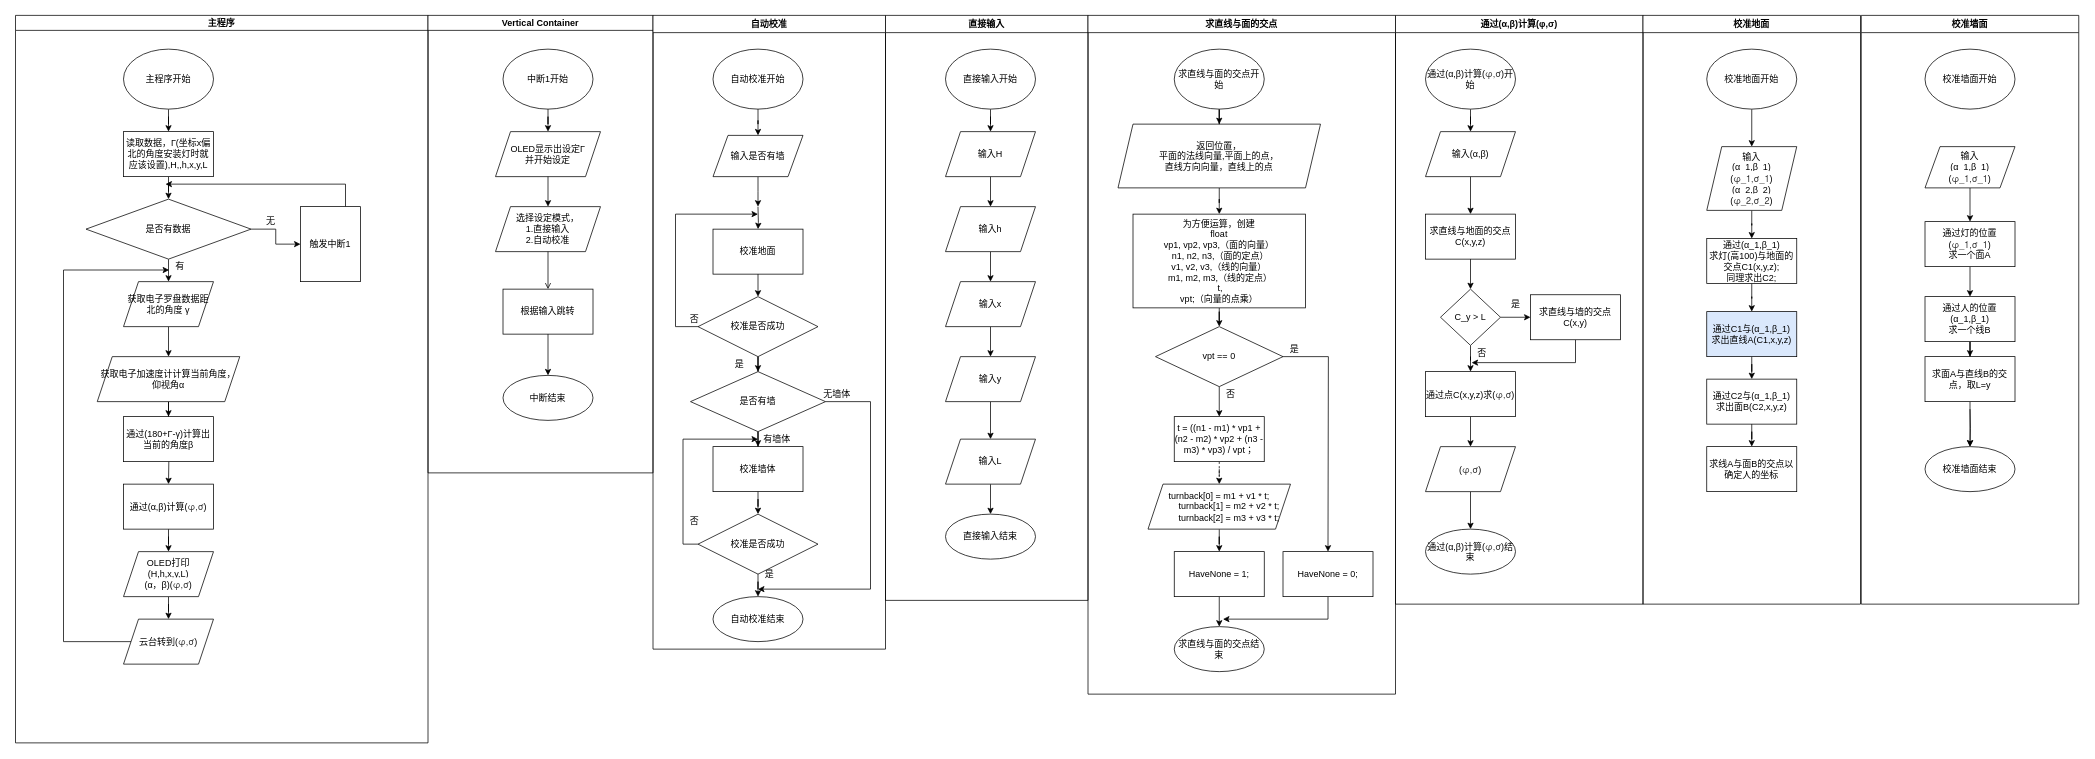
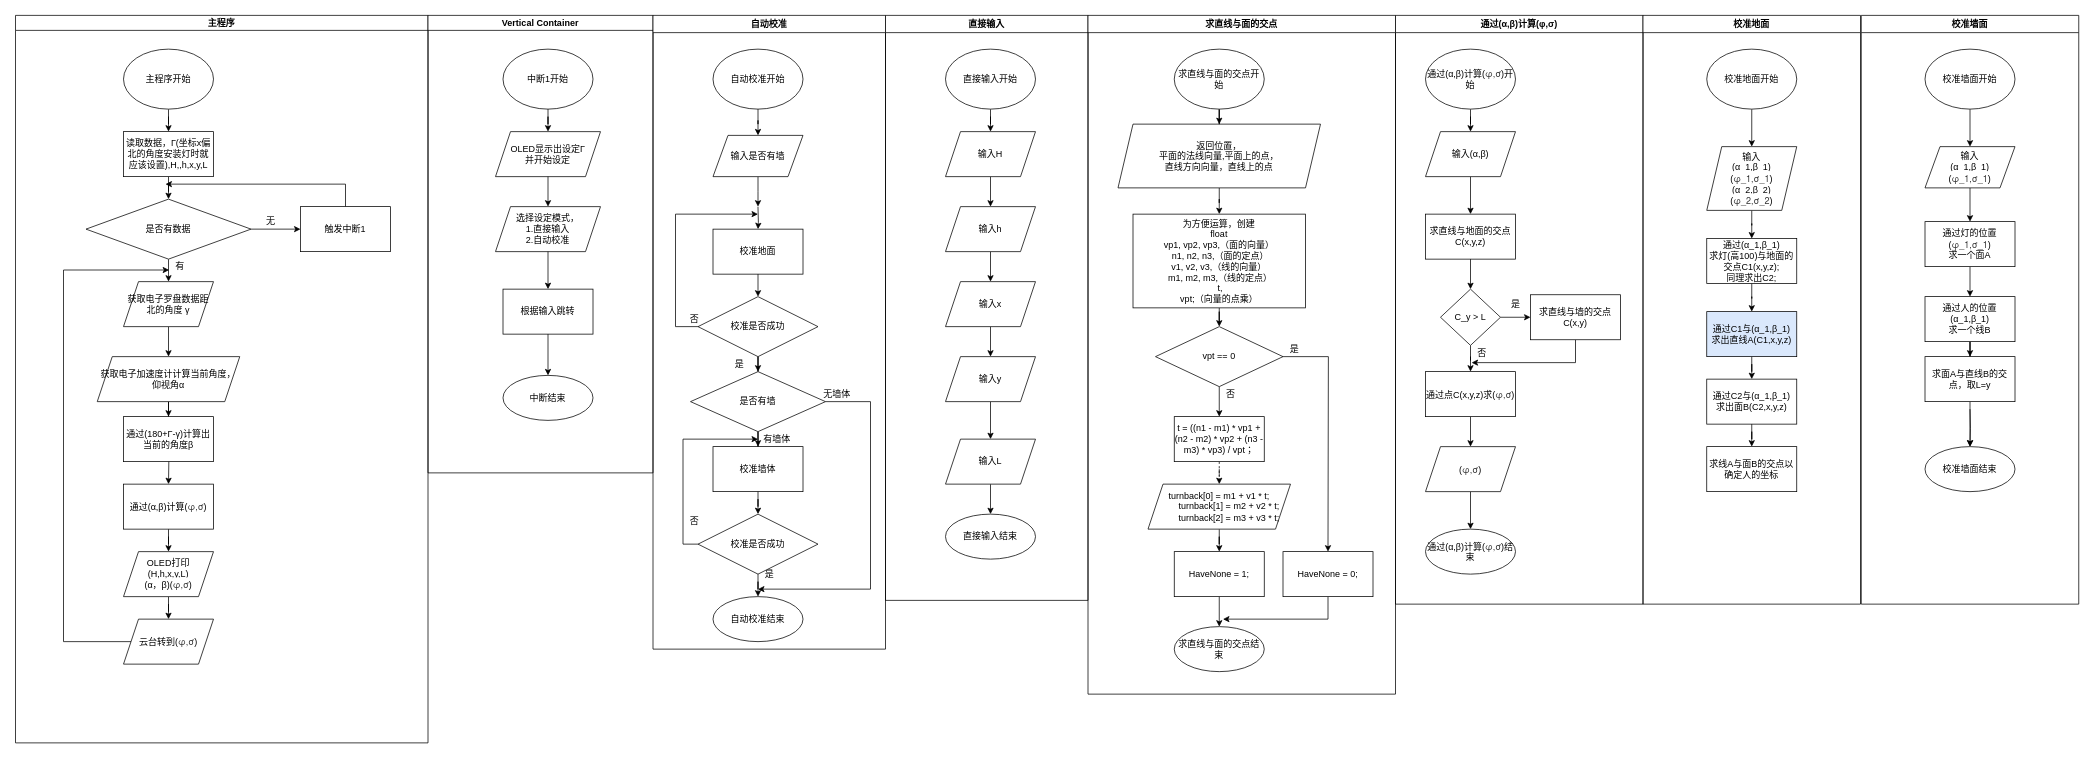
edge "校准墙面开始" -> "输入 (α_1,β_1) (φ_1,σ_1)": added
node "触发中断1": size 60x75 -> 90x45
edge "选择设定模式， 1.直接输入 2.自动校准" -> "根据输入跳转": arrowhead open -> classic
